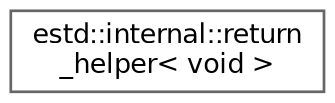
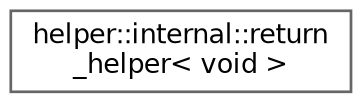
node "estd::internal::return _helper< void >": label "estd::internal::return _helper< void >" -> "helper::internal::return _helper< void >"
